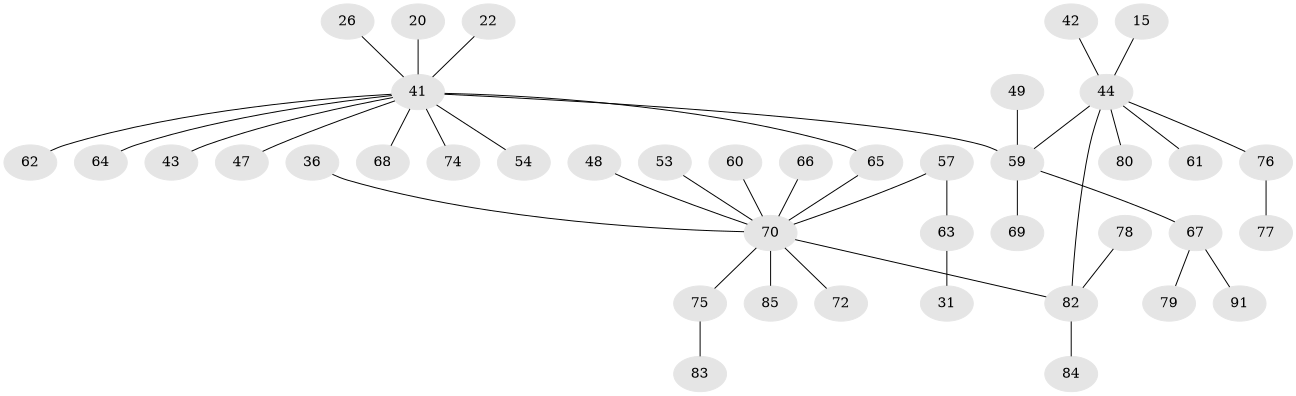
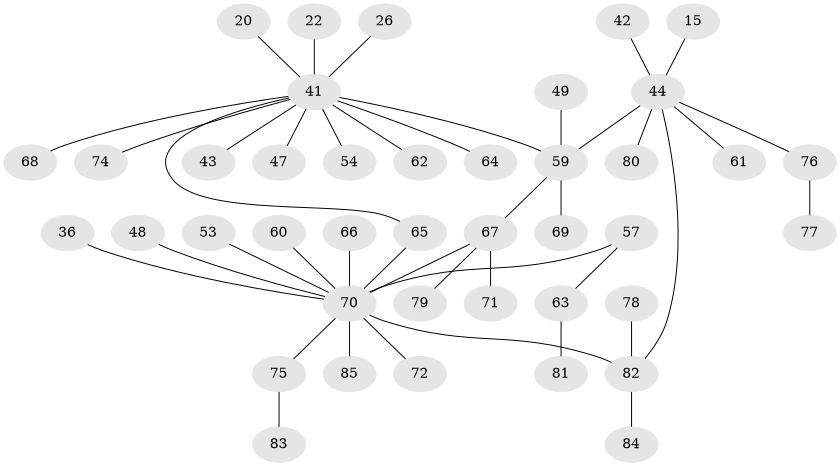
edge "67" -- "70": added
node "31": label "31" -> "81"
node "91": label "91" -> "71"
